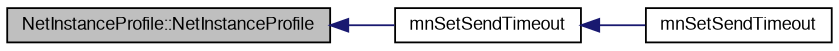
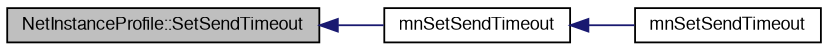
node "NetInstanceProfile::NetInstanceProfile": label "NetInstanceProfile::NetInstanceProfile" -> "NetInstanceProfile::SetSendTimeout"
